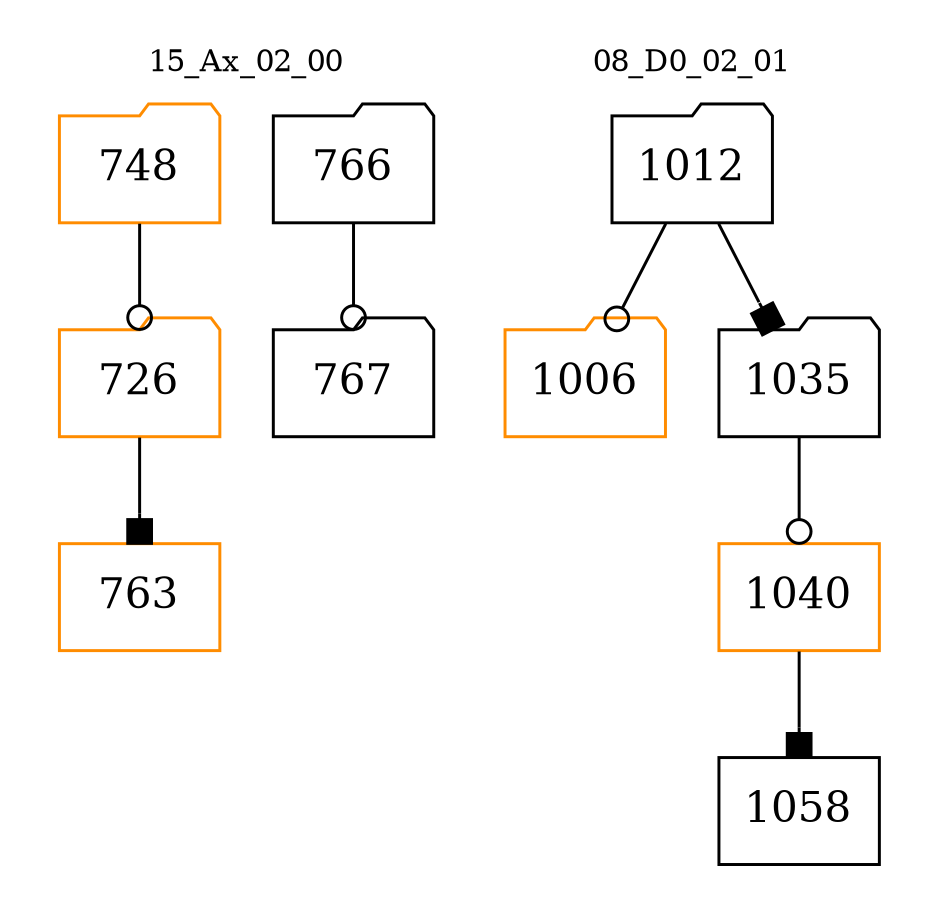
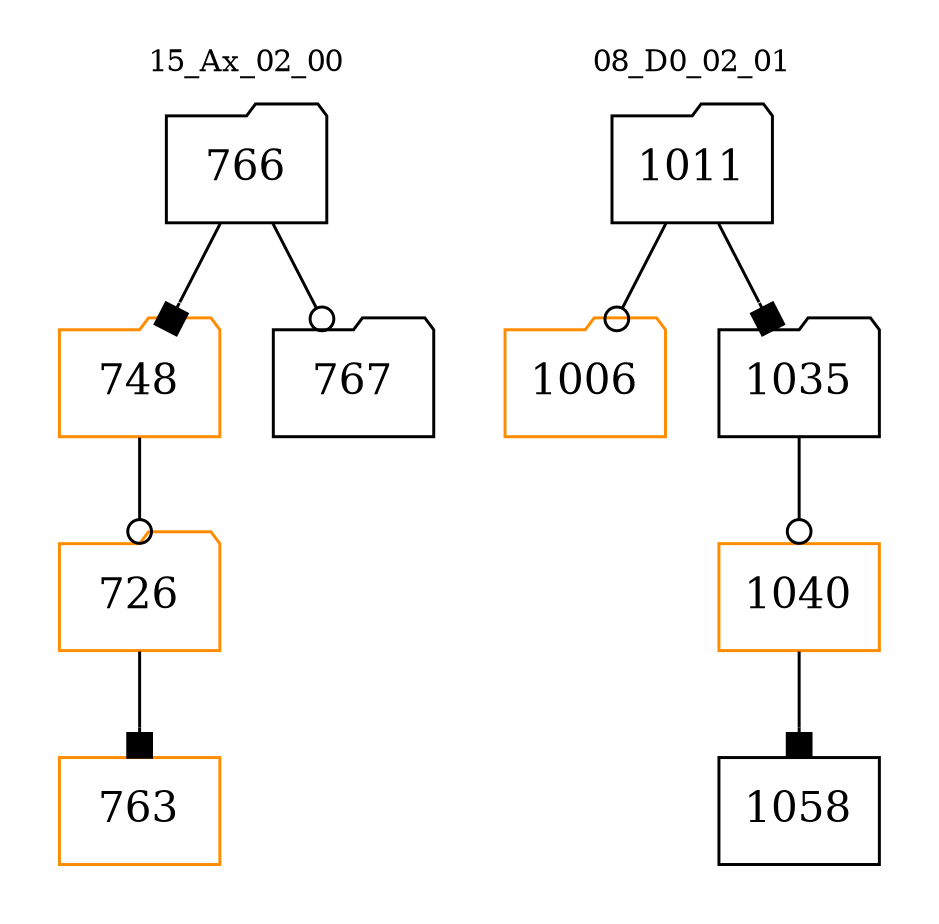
node "1012": label "1012" -> "1011"
edge "766" -> "748": added
